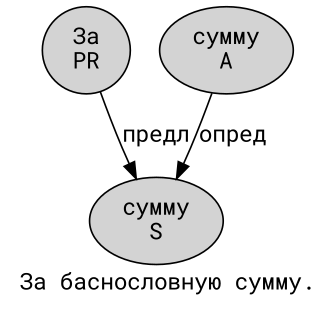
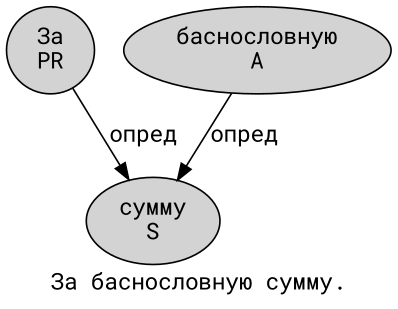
node "сумму A": label "сумму A" -> "баснословную A"
edge "За PR" -> "сумму S": label "предл" -> "опред"
